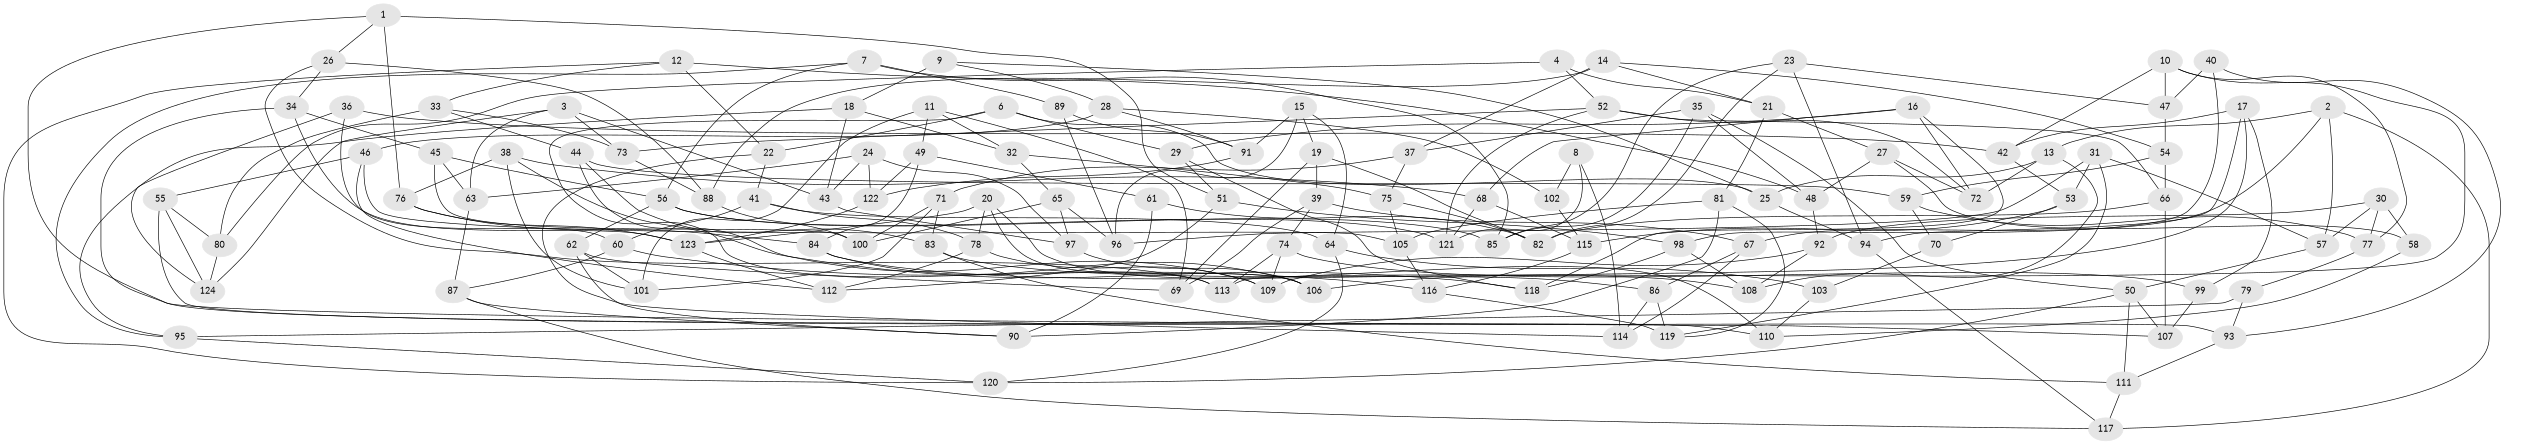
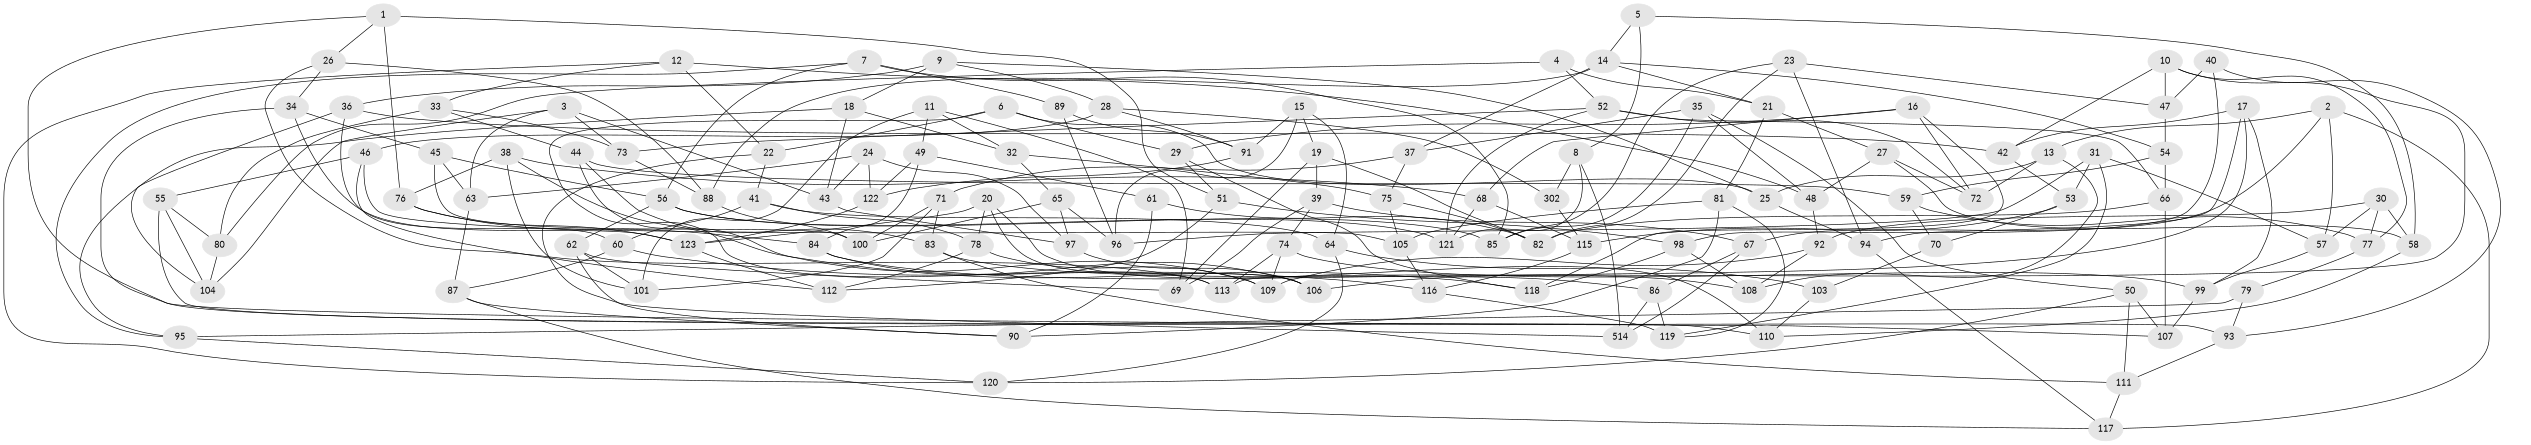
node "5": added
edge "9" -- "36": added
node "102": label "102" -> "302"
edge "57" -- "50": now "57" -- "99"
node "124": label "124" -> "104"
node "114": label "114" -> "514"
